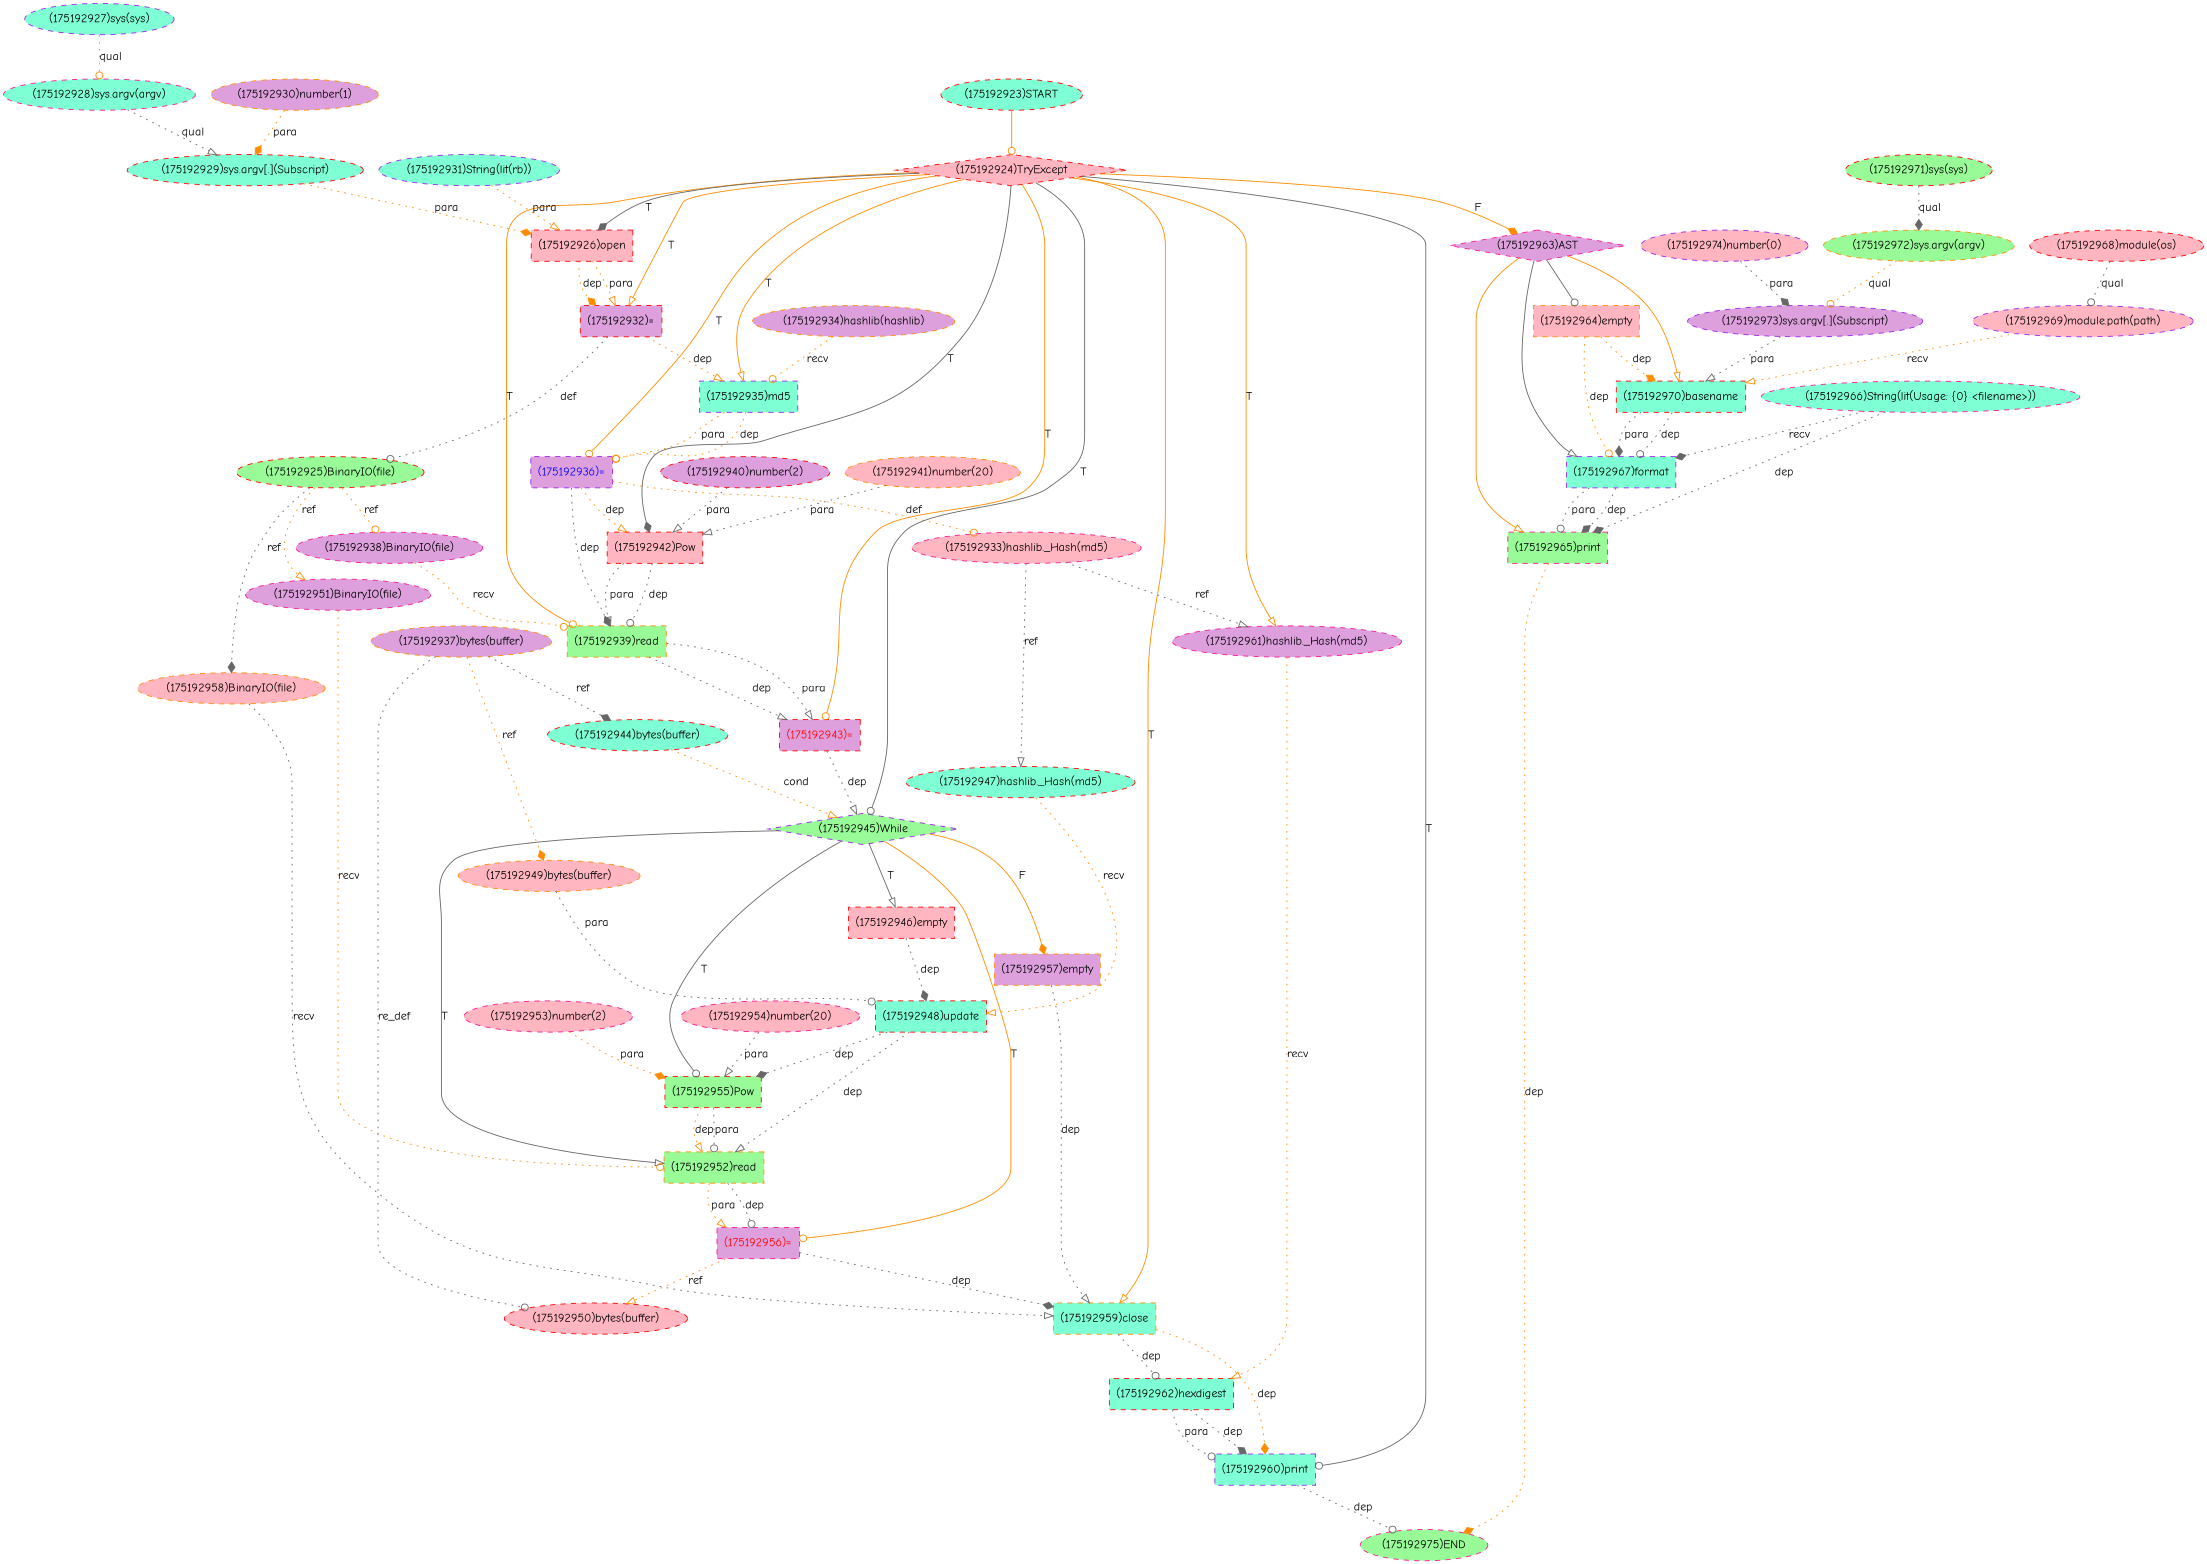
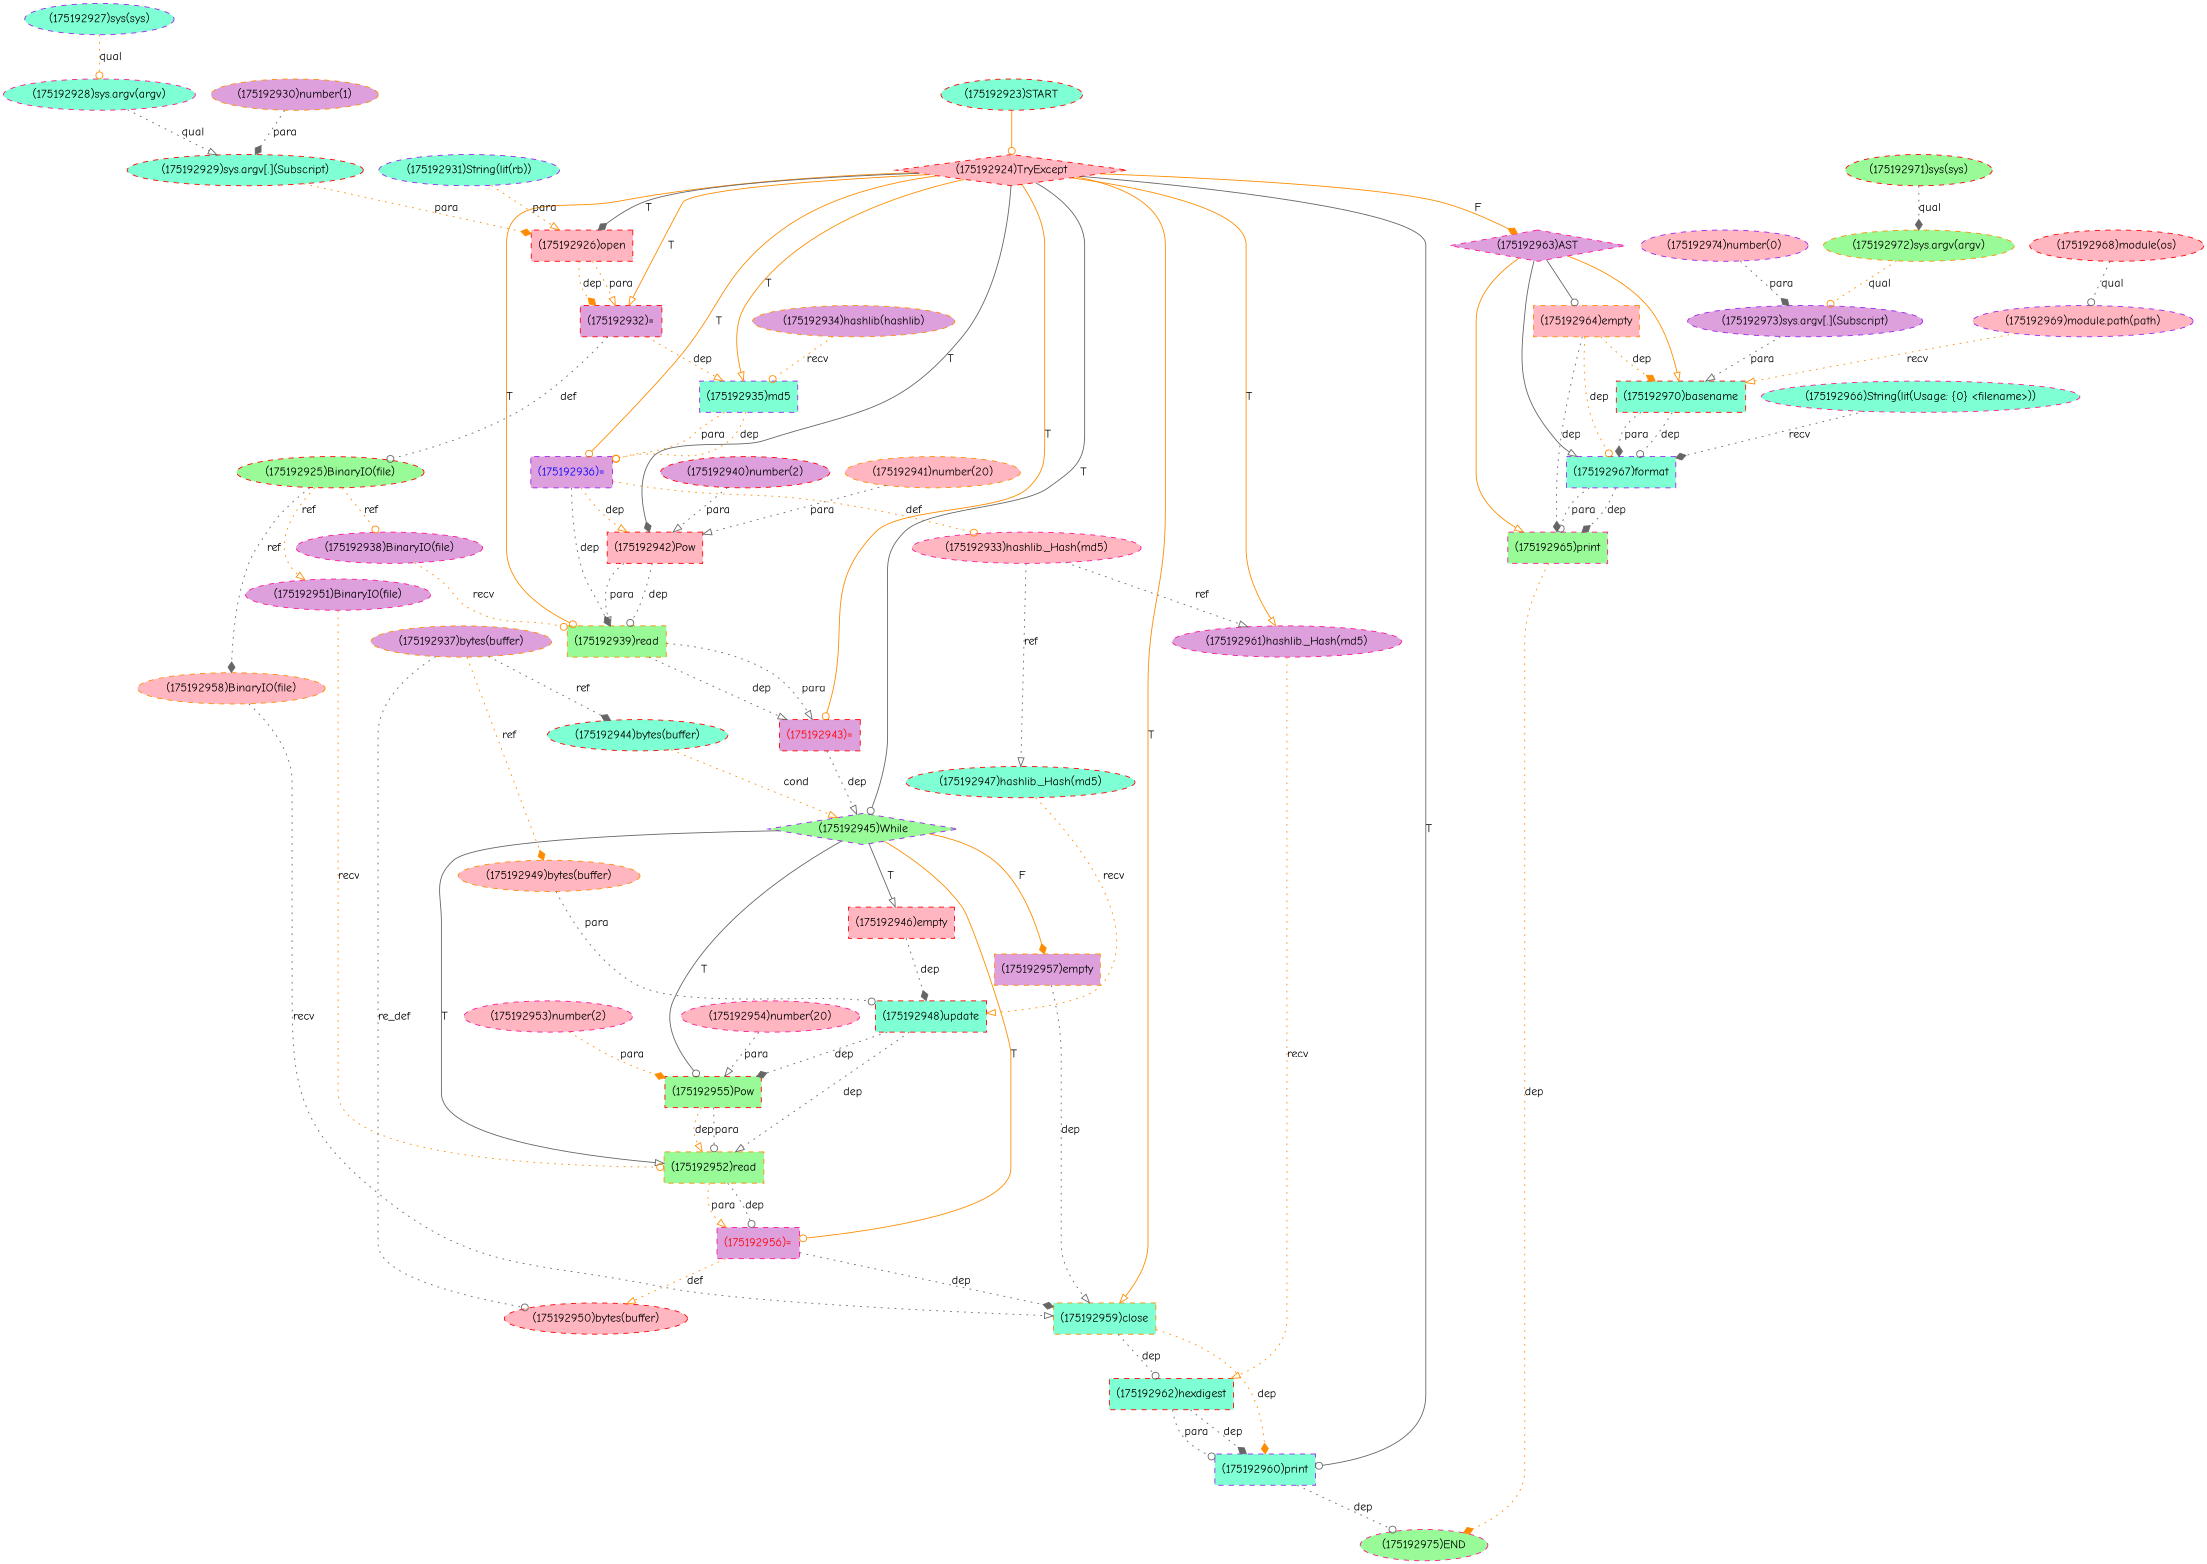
edge "(175192930)number(1)" -> "(175192929)sys.argv[.](Subscript)": color darkorange -> gray40
edge "(175192966)String(lit(Usage: {0} <filename>))" -> "(175192965)print": now "(175192964)empty" -> "(175192965)print"
edge "(175192956)=" -> "(175192950)bytes(buffer)": label "ref" -> "def"
